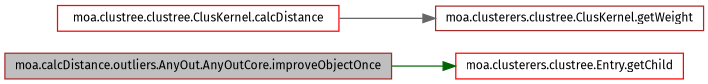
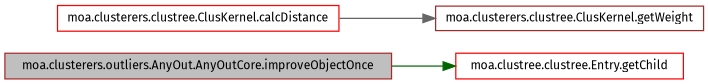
node "moa.clustree.clustree.ClusKernel.calcDistance": label "moa.clustree.clustree.ClusKernel.calcDistance" -> "moa.clusterers.clustree.ClusKernel.calcDistance"
node "moa.calcDistance.outliers.AnyOut.AnyOutCore.improveObjectOnce": label "moa.calcDistance.outliers.AnyOut.AnyOutCore.improveObjectOnce" -> "moa.clusterers.outliers.AnyOut.AnyOutCore.improveObjectOnce"
node "moa.clusterers.clustree.Entry.getChild": label "moa.clusterers.clustree.Entry.getChild" -> "moa.clustree.clustree.Entry.getChild"
